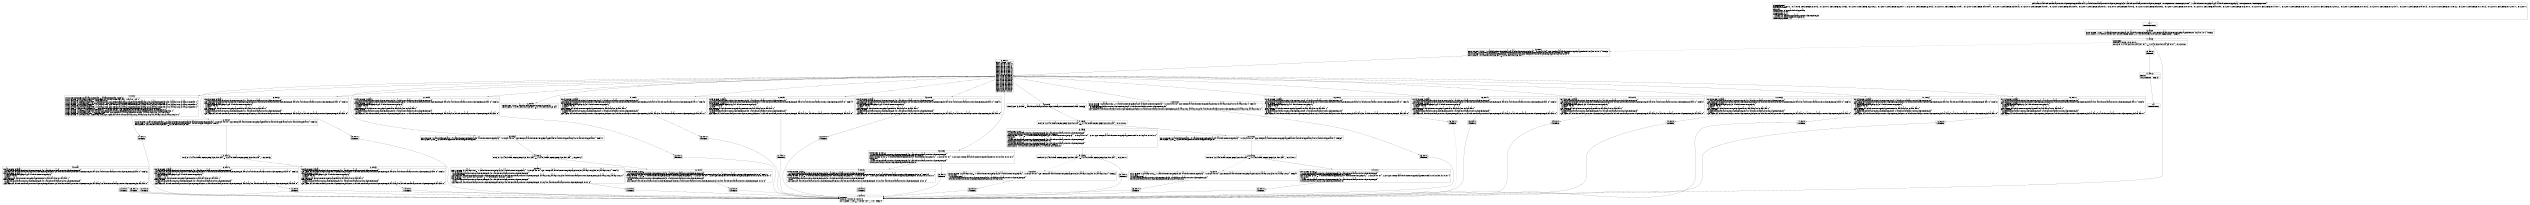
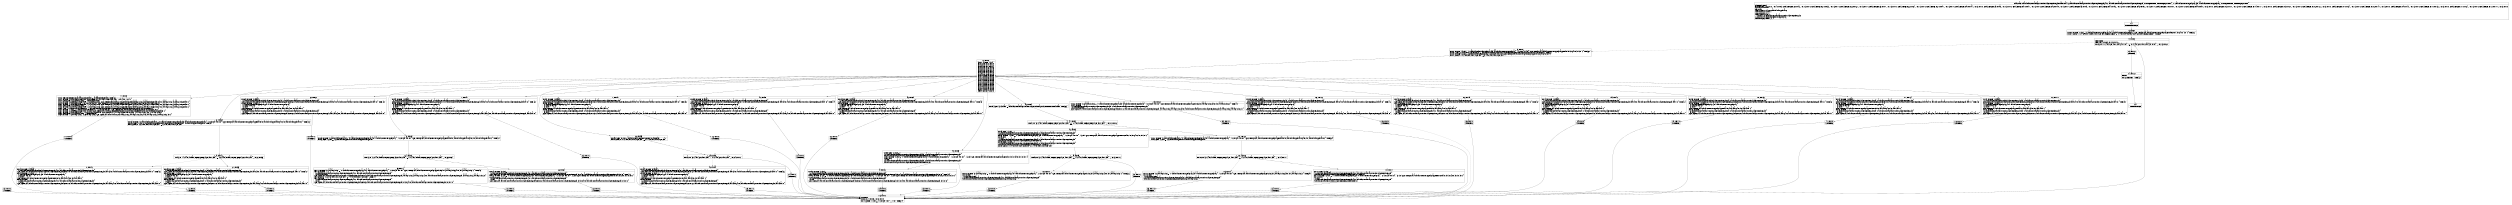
node "89: 0x00a2": added
